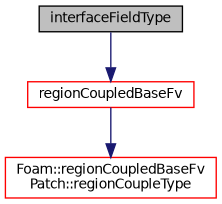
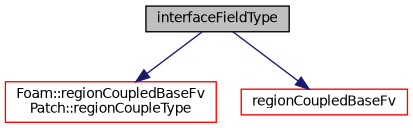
edge "regionCoupledBaseFv" -> "Foam::regionCoupledBaseFv Patch::regionCoupleType": now "interfaceFieldType" -> "Foam::regionCoupledBaseFv Patch::regionCoupleType"
